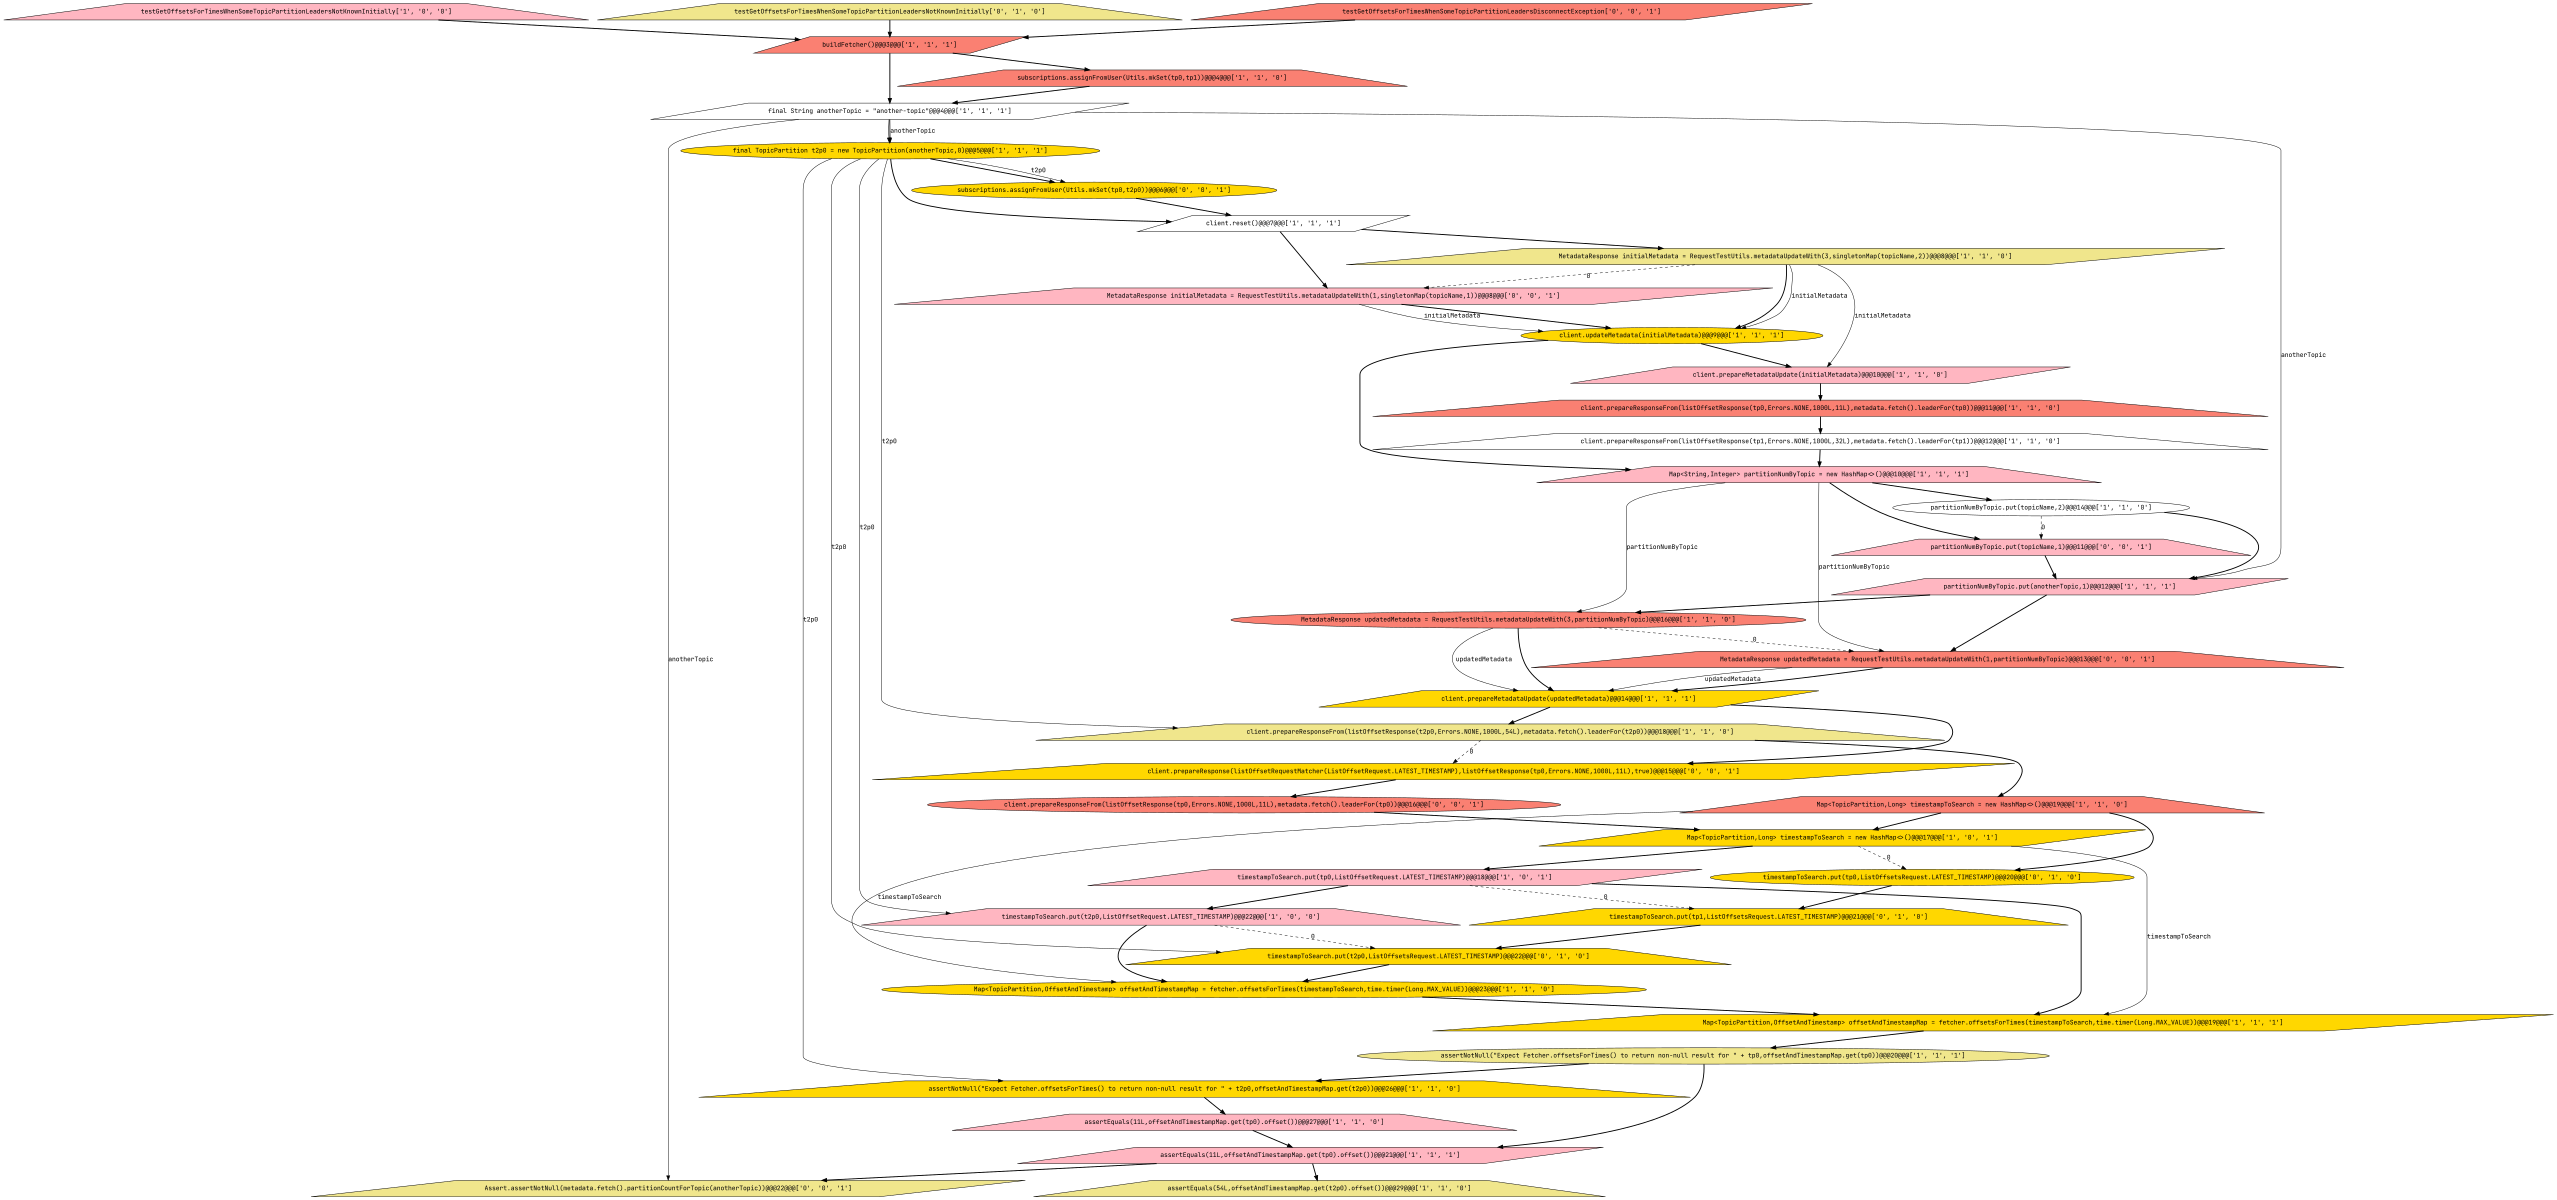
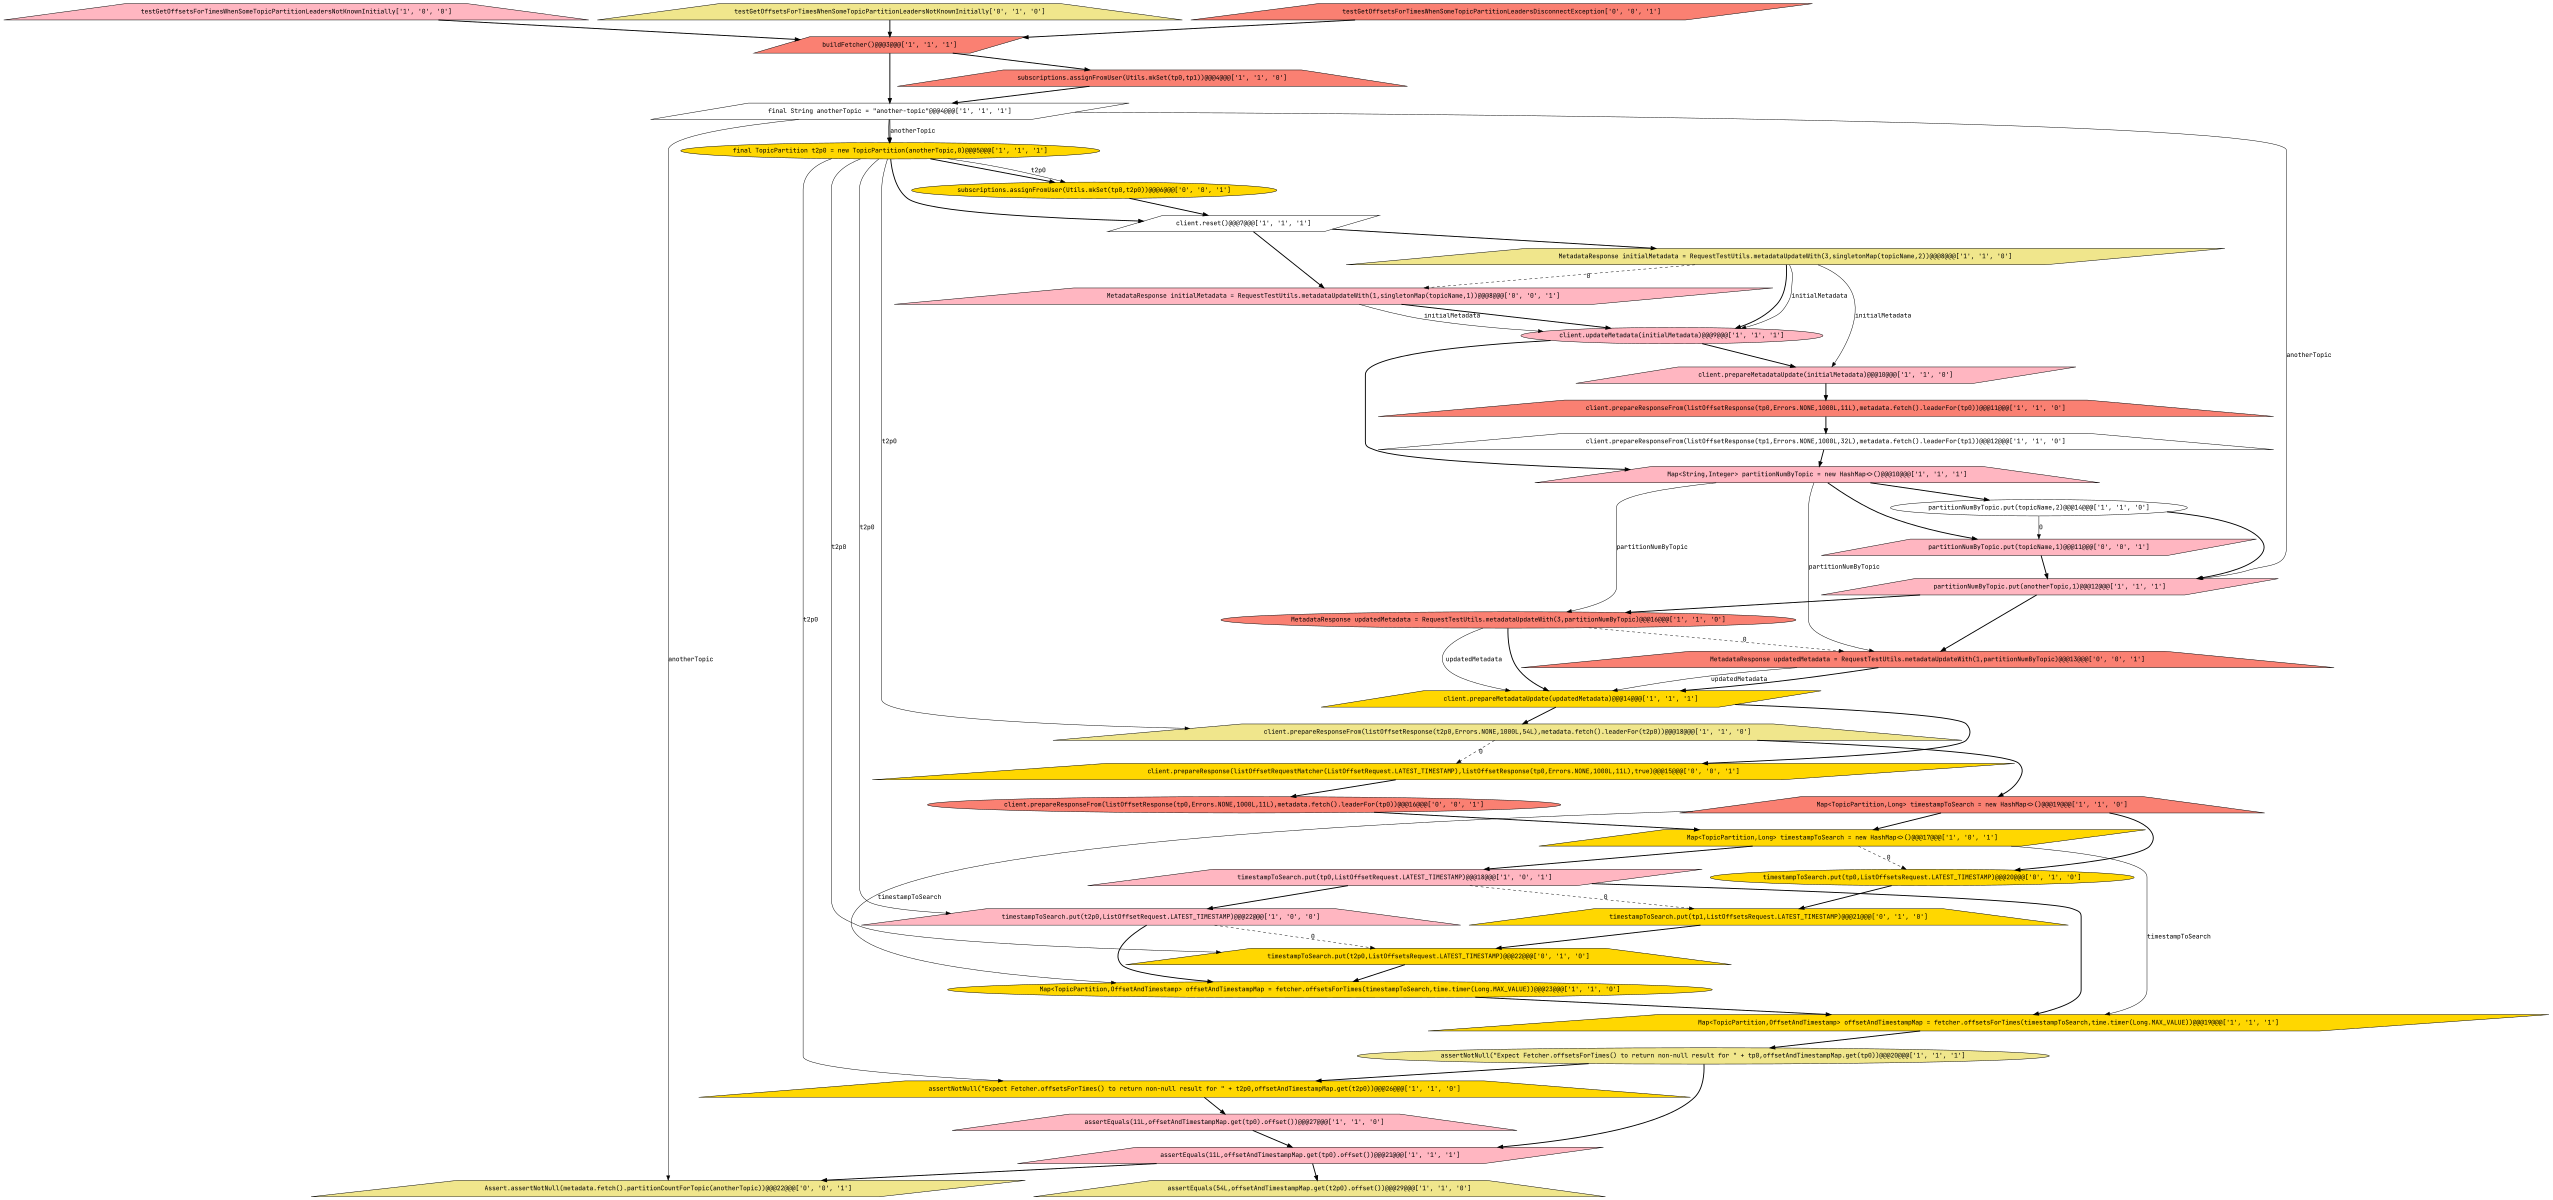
node "client.updateMetadata(initialMetadata)@@@9@@@['1', '1', '1']": fillcolor gold -> lightpink
edge "partitionNumByTopic.put(topicName,2)@@@14@@@['1', '1', '0']" -> "partitionNumByTopic.put(topicName,1)@@@11@@@['0', '0', '1']": style dashed -> solid
node "partitionNumByTopic.put(topicName,1)@@@11@@@['0', '0', '1']": shape trapezium -> parallelogram
